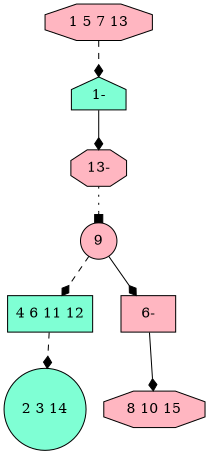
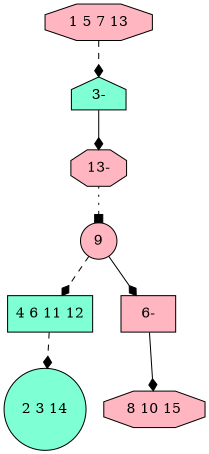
node "1-": label "1-" -> "3-"
